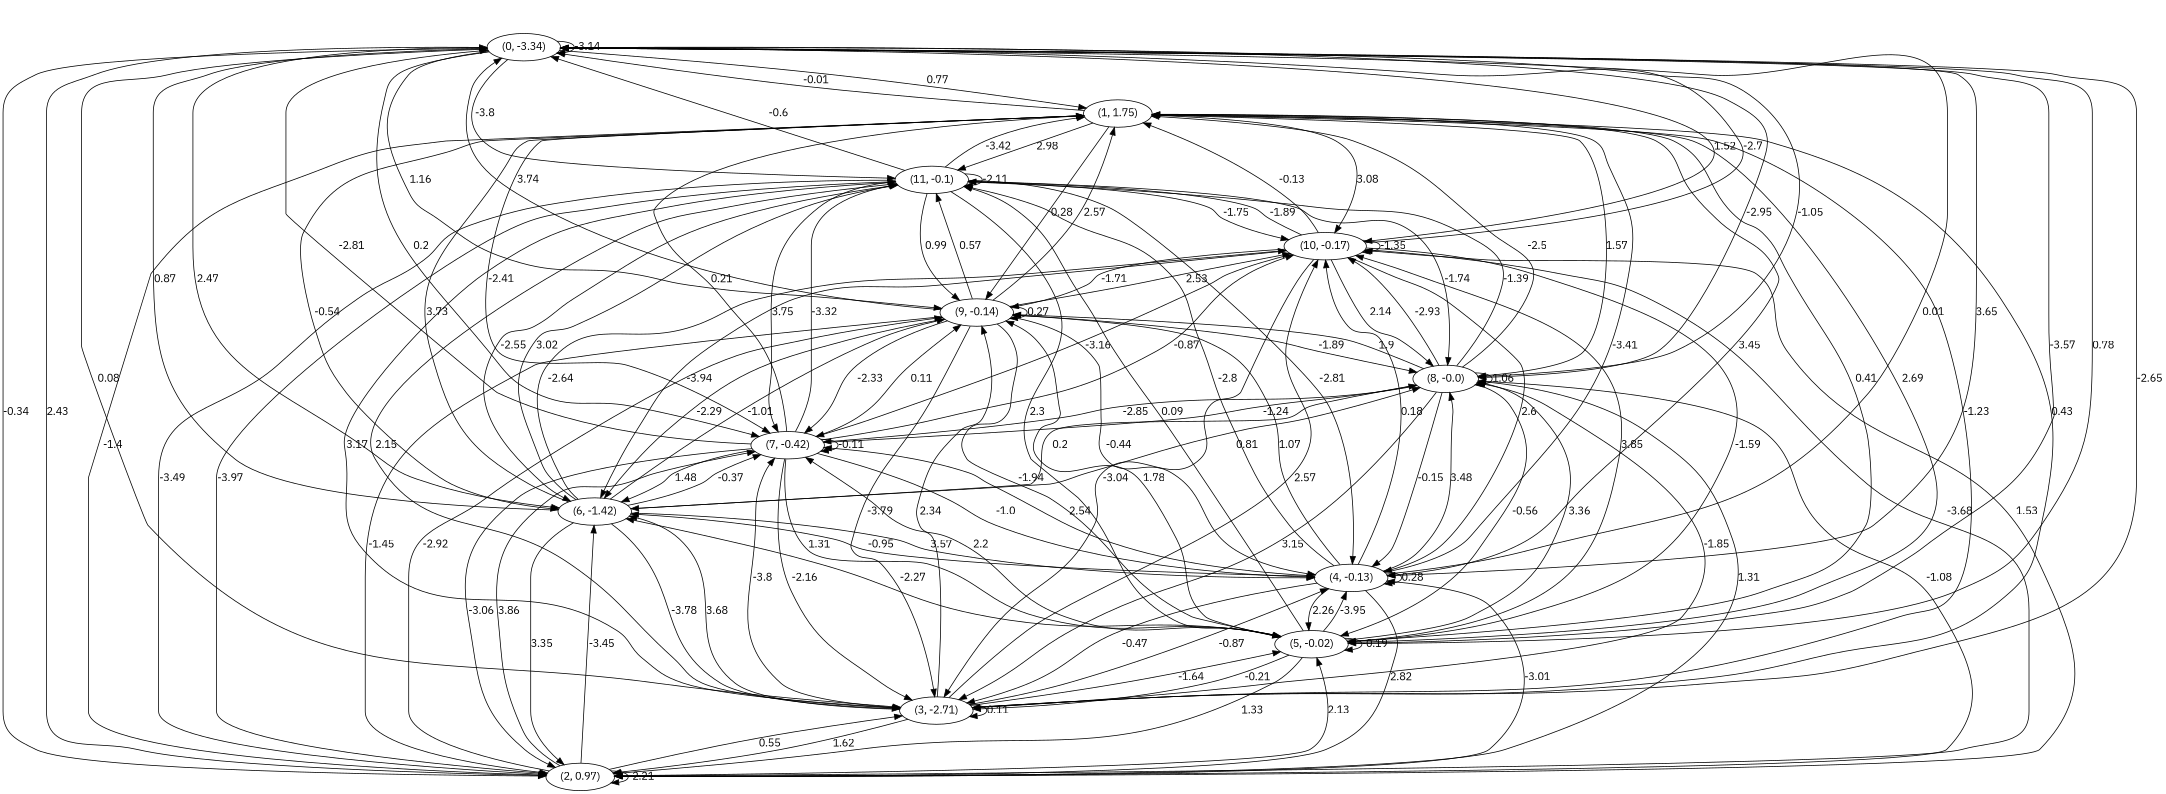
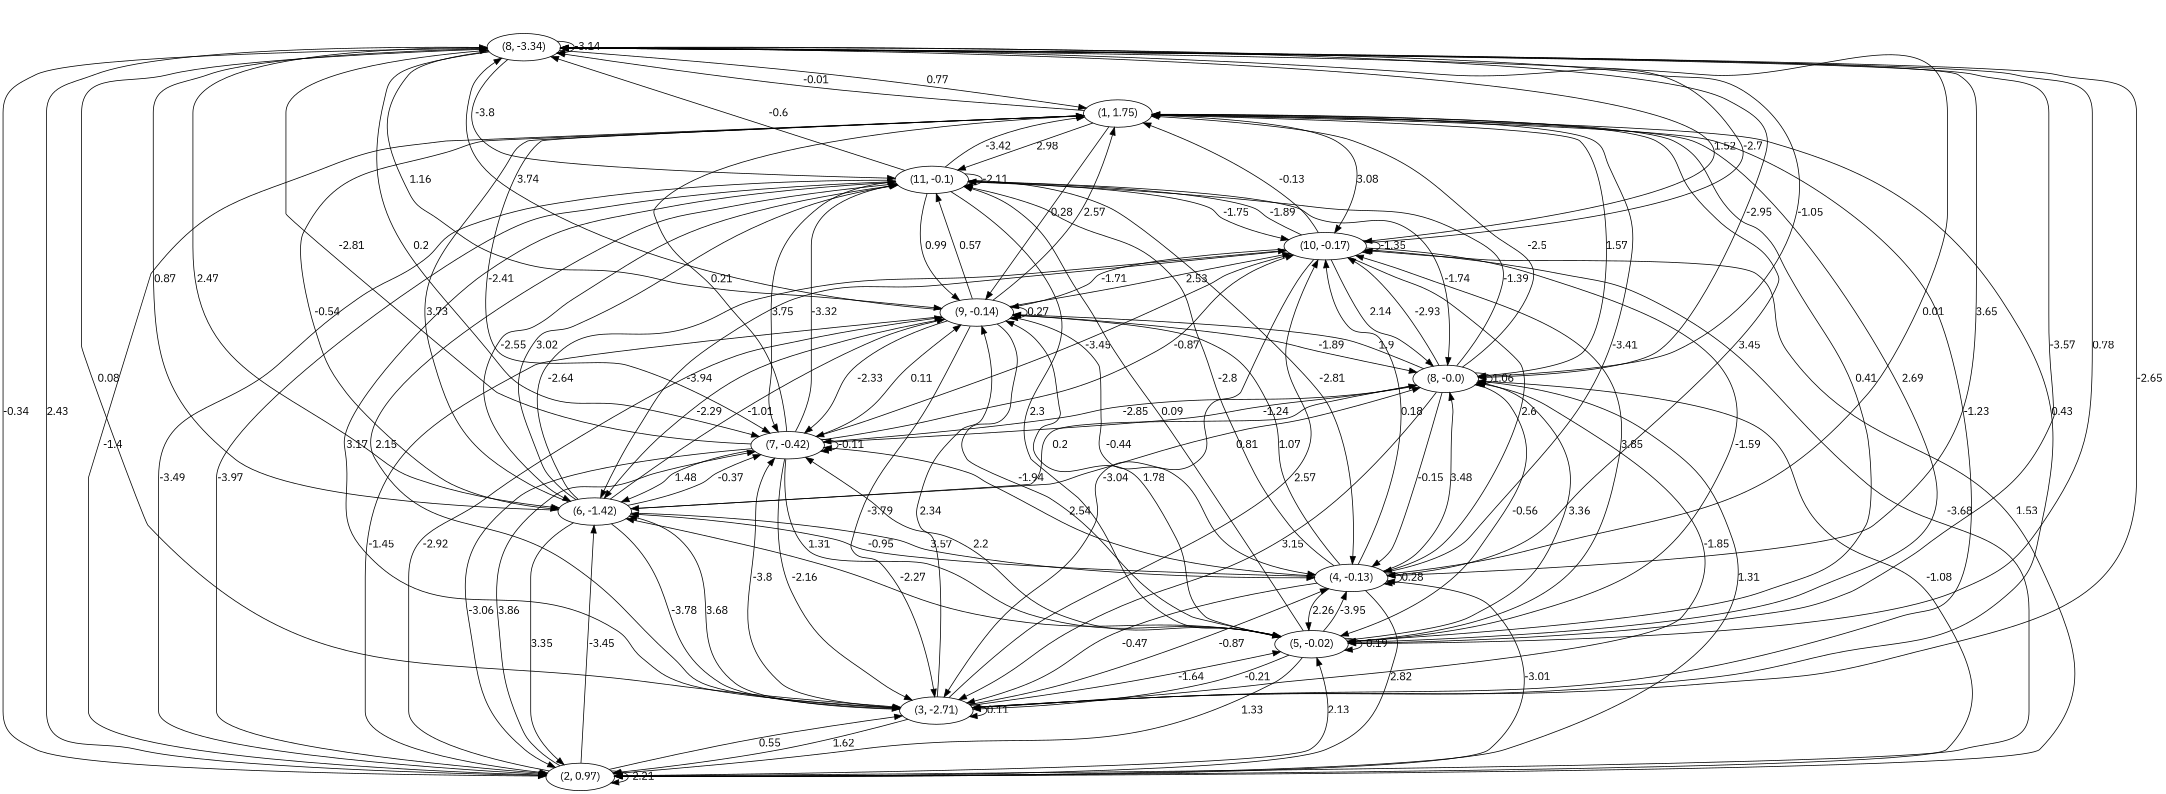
node "(0, -3.34)": label "(0, -3.34)" -> "(8, -3.34)"
edge "(10, -0.17)" -> "(7, -0.42)": label "-3.16" -> "-3.45"
edge "(7, -0.42)" -> "(4, -0.13)": removed, label "-1.0"
